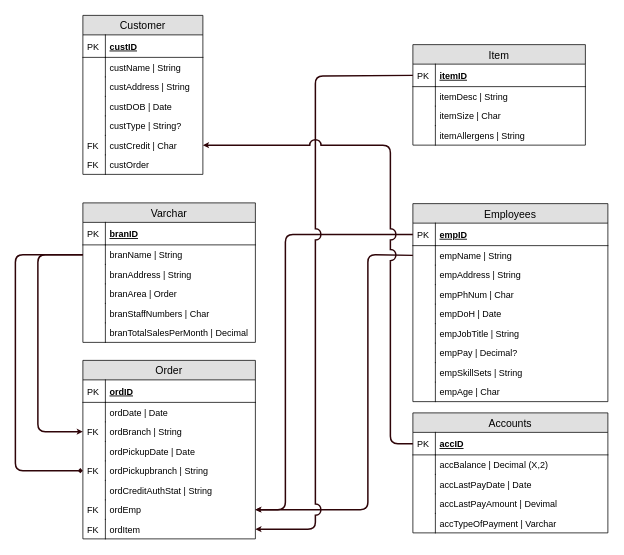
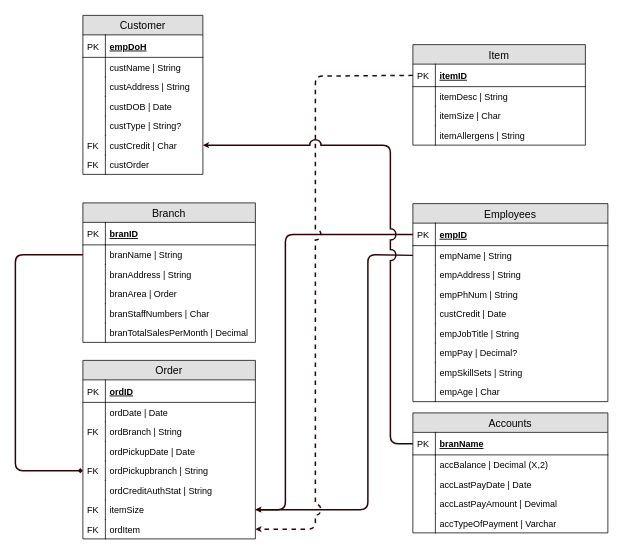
node "custID": label "custID" -> "empDoH"
node "Varchar": label "Varchar" -> "Branch"
edge "itemID" -> "ordItem": style solid -> dashed
node "empPhNum | Char": label "empPhNum | Char" -> "empPhNum | String"
node "empDoH | Date": label "empDoH | Date" -> "custCredit | Date"
edge "branName | String" -> "ordBranch | String": removed
node "accID": label "accID" -> "branName"
node "ordEmp": label "ordEmp" -> "itemSize"
